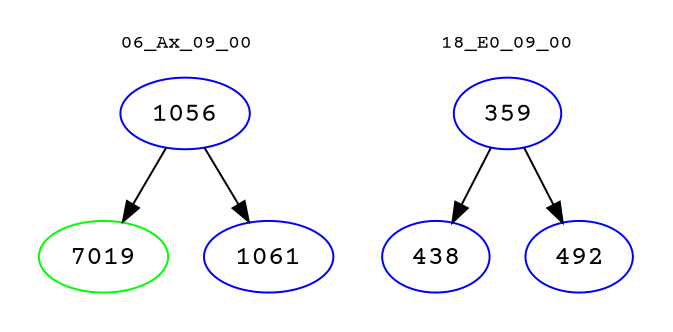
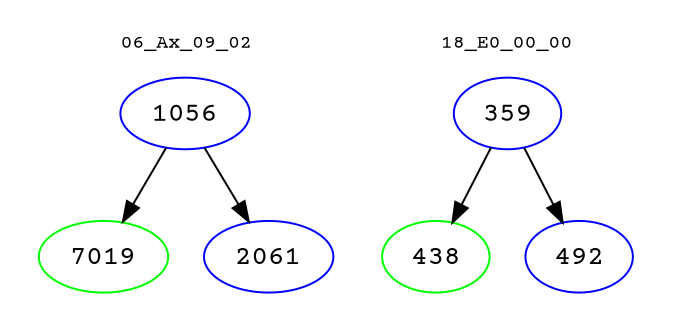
cluster "06_Ax_09_00": label "06_Ax_09_00" -> "06_Ax_09_02"
cluster "18_E0_09_00": label "18_E0_09_00" -> "18_E0_00_00"
node "1061": label "1061" -> "2061"
node "438": color blue -> green
